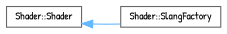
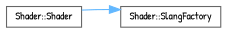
edge "Shader::SlangFactory" -> "Shader::Shader": reversed
